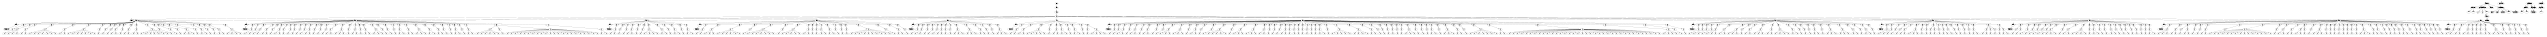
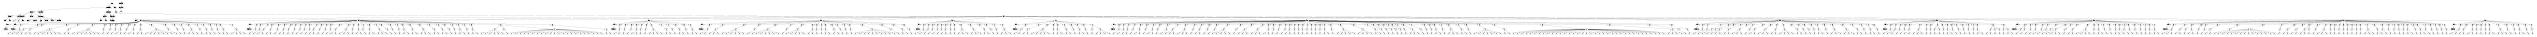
node "teiHeader": added
node "structure": added
